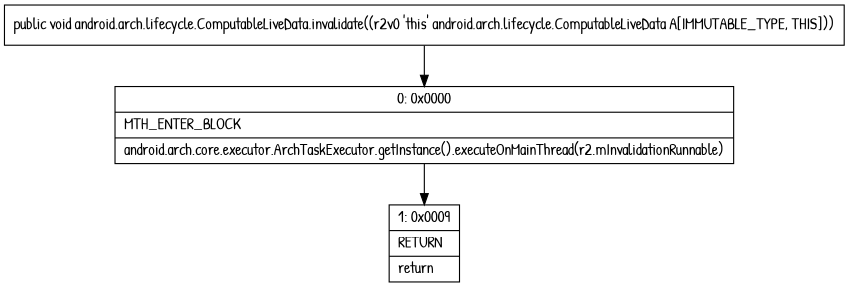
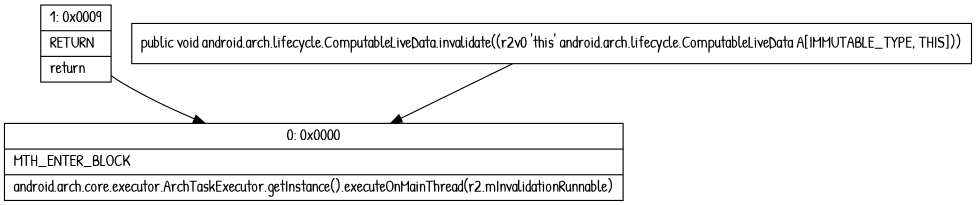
edge "0: 0x0000" -> "1: 0x0009": reversed
